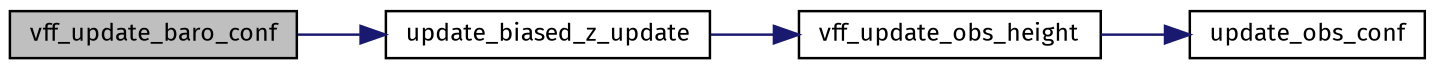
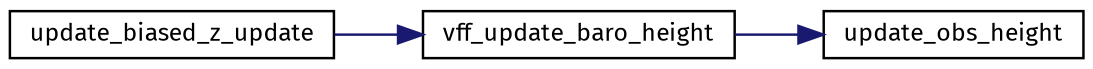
node "vff_update_baro_conf": removed
node "vff_update_obs_height": label "vff_update_obs_height" -> "vff_update_baro_height"
node "update_obs_conf": label "update_obs_conf" -> "update_obs_height"
